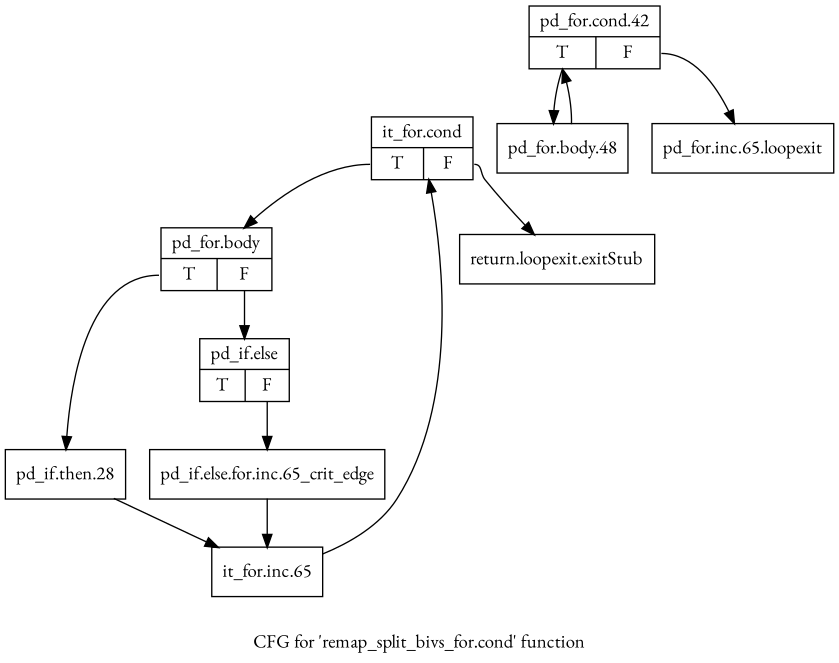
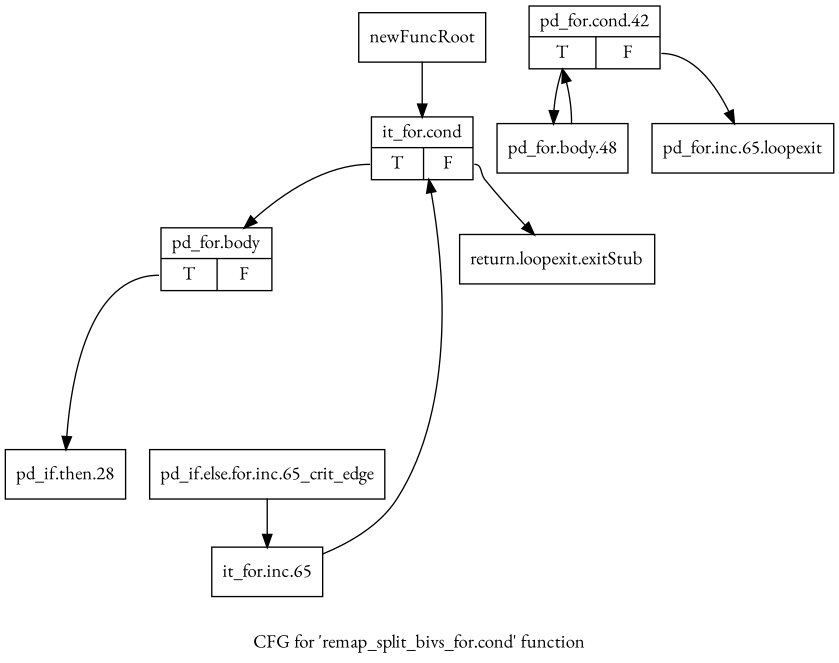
node "newFuncRoot": added
node "pd_if.else": removed
edge "pd_if.then.28" -> "it_for.inc.65": removed
